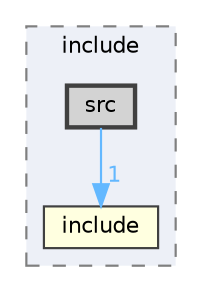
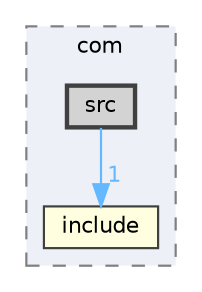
cluster "include": label "include" -> "com"
